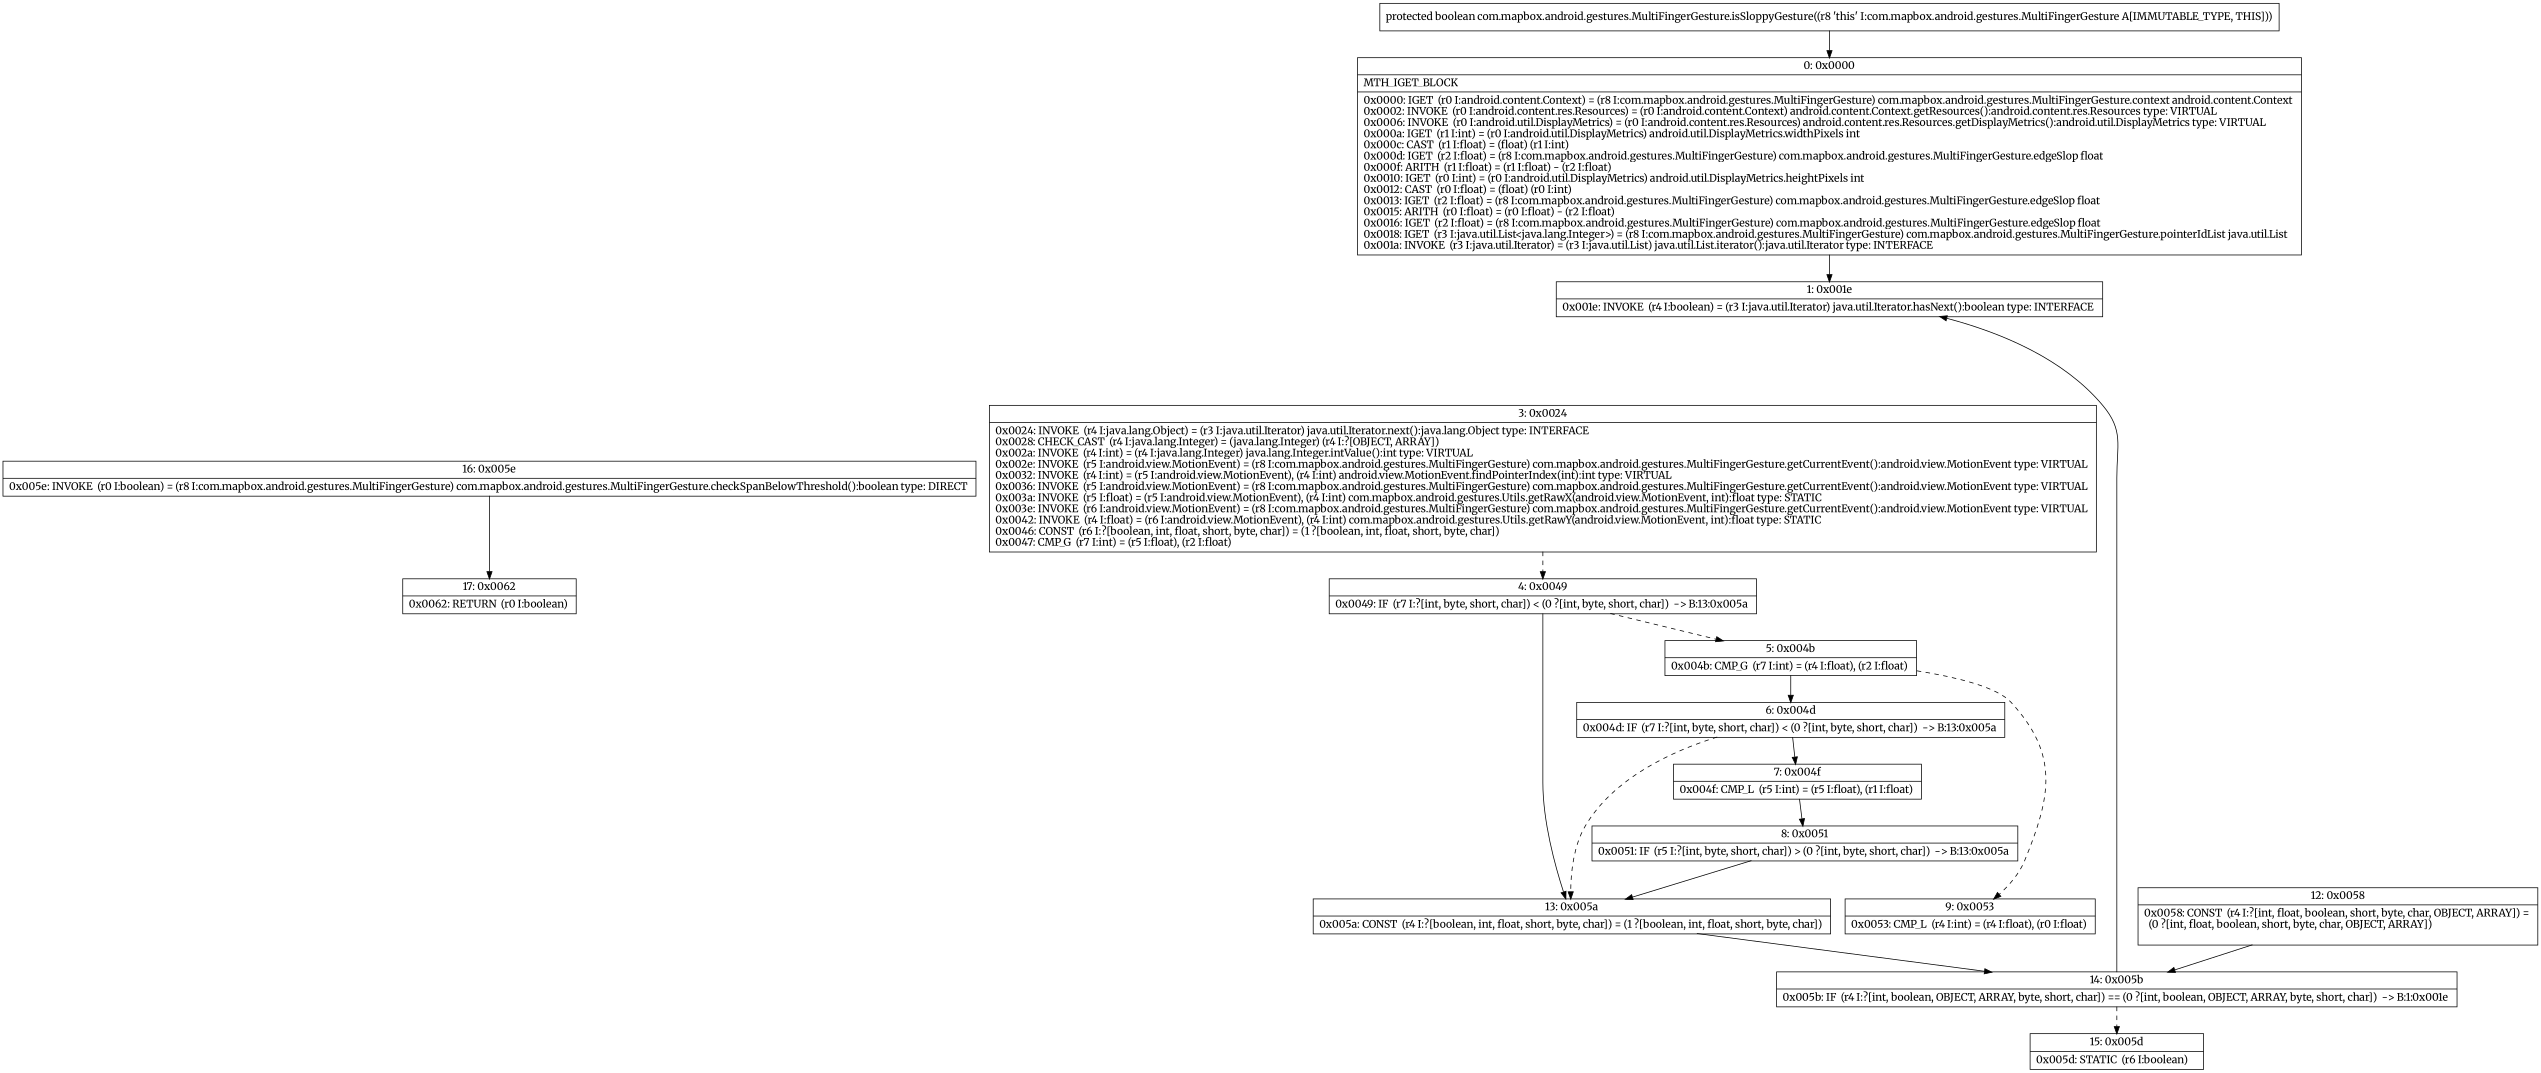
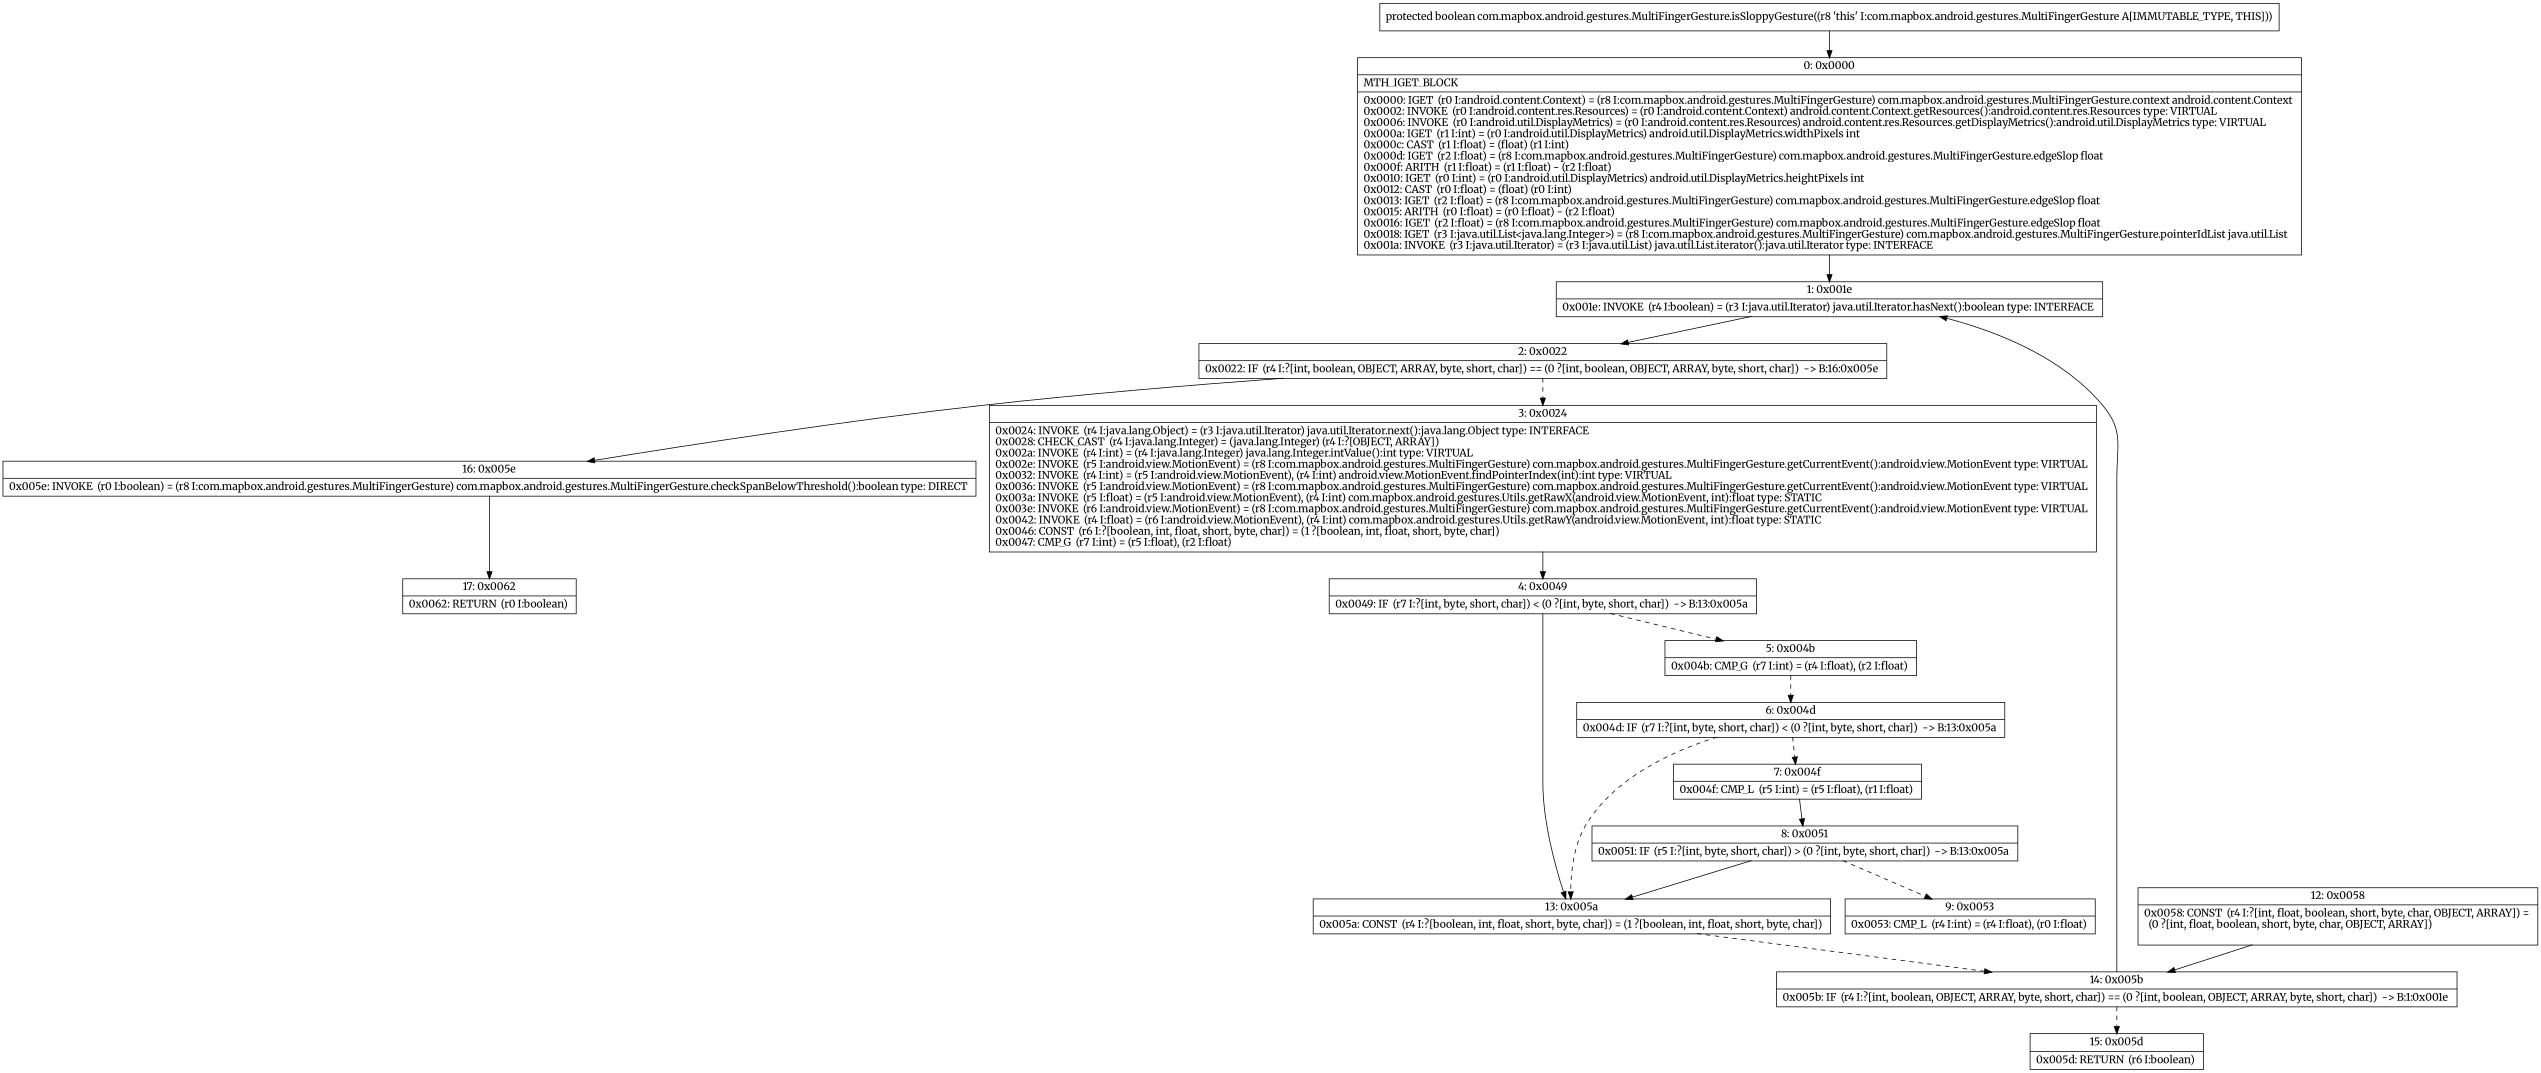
node "2: 0x0022": added
edge "3: 0x0024" -> "4: 0x0049": style dashed -> solid
edge "5: 0x004b" -> "6: 0x004d": style solid -> dashed
edge "6: 0x004d" -> "7: 0x004f": style solid -> dashed
edge "5: 0x004b" -> "9: 0x0053": now "8: 0x0051" -> "9: 0x0053"
edge "13: 0x005a" -> "14: 0x005b": style solid -> dashed
node "15: 0x005d": text "0x005d: STATIC  (r6 I:boolean)" -> "0x005d: RETURN  (r6 I:boolean)"
